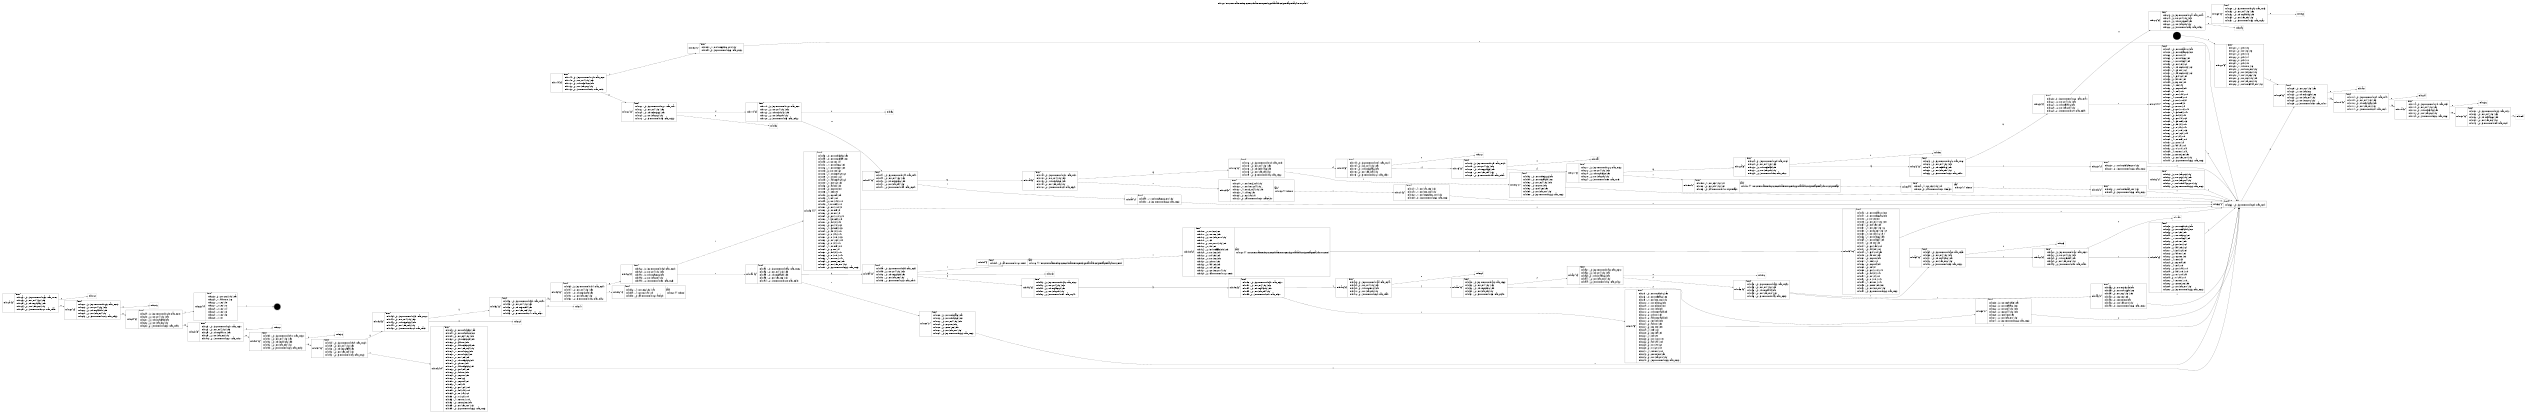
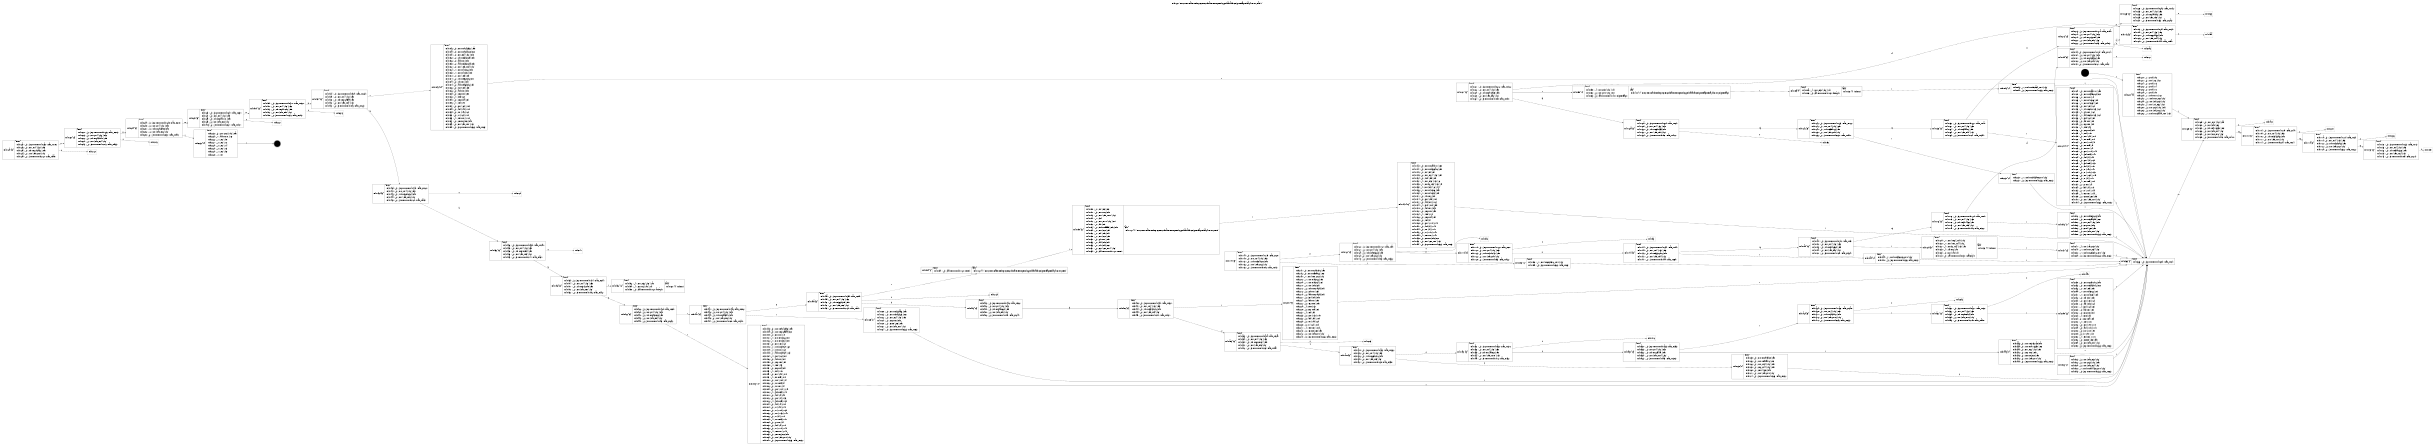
edge "0x4017f8 [25]" -> "0x401811 [25]": reversed
